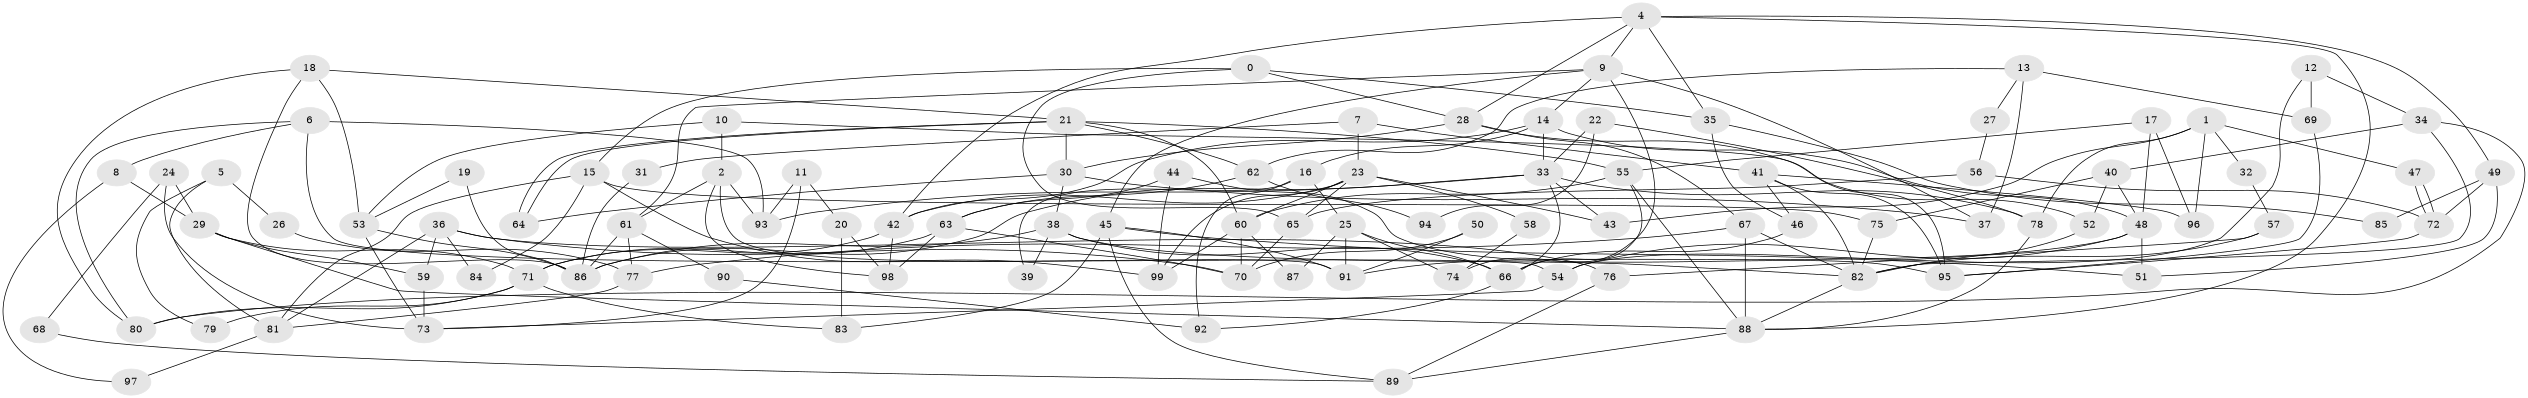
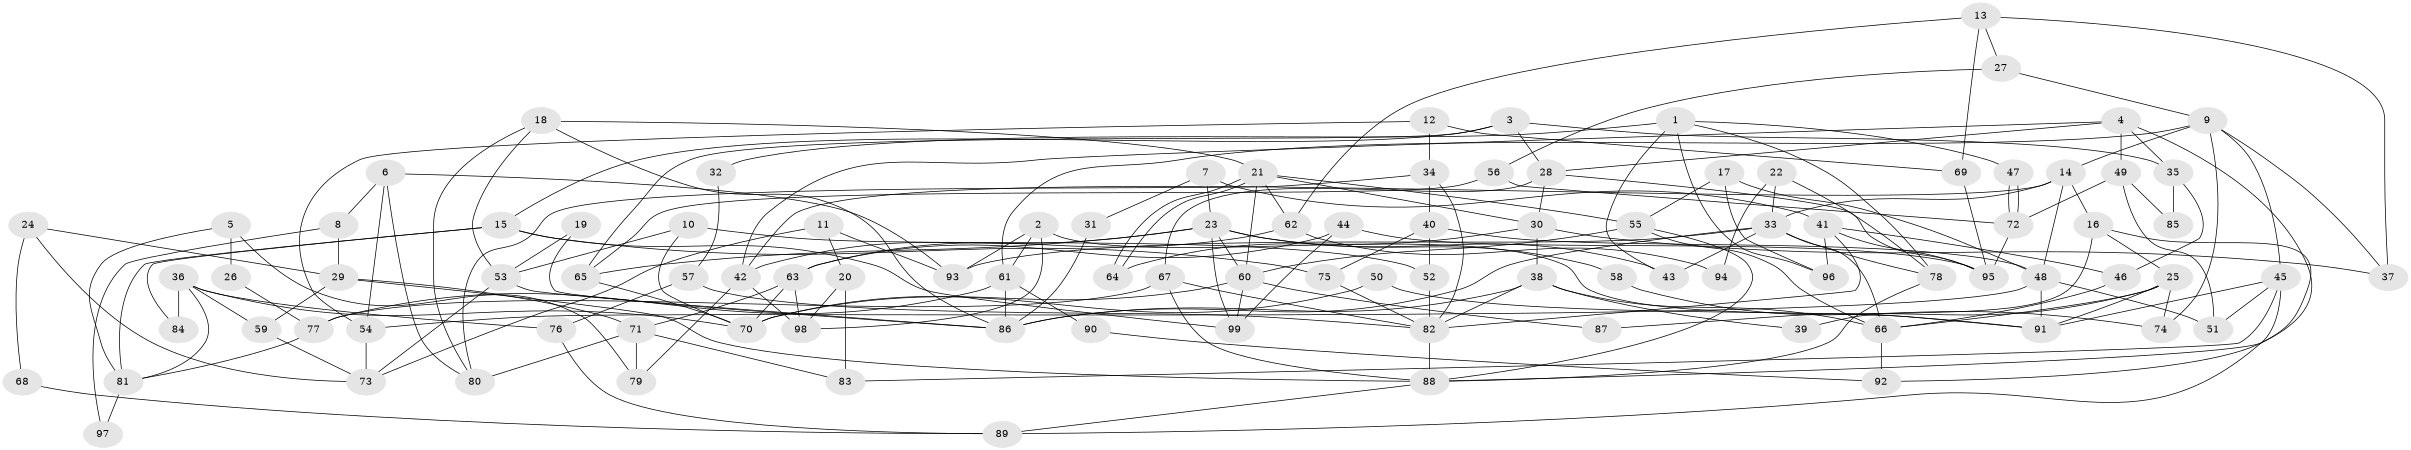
edge "4" -- "9": now "27" -- "9"
node "0": label "0" -> "3"
edge "10" -- "2": now "10" -- "70"
edge "42" -- "71": now "42" -- "79"
